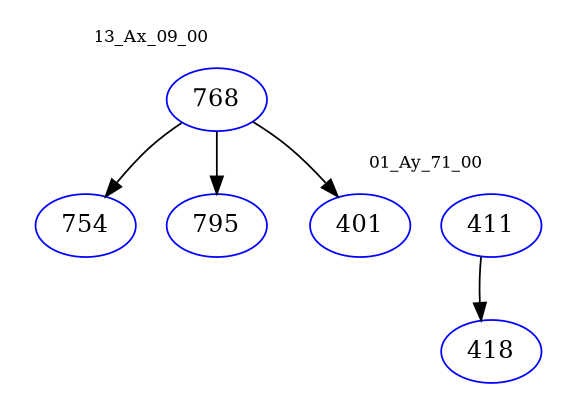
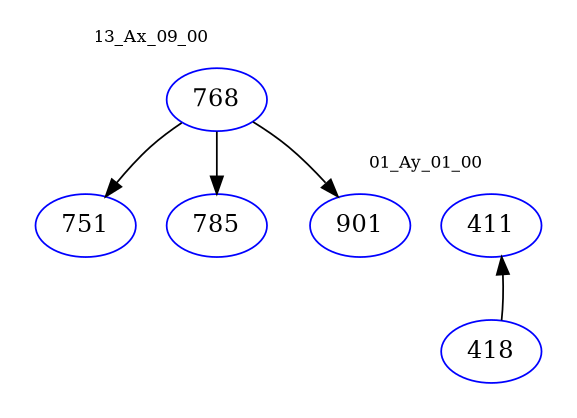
cluster "01_Ay_71_00": label "01_Ay_71_00" -> "01_Ay_01_00"
node "754": label "754" -> "751"
node "795": label "795" -> "785"
node "401": label "401" -> "901"
edge "411" -> "418": reversed
